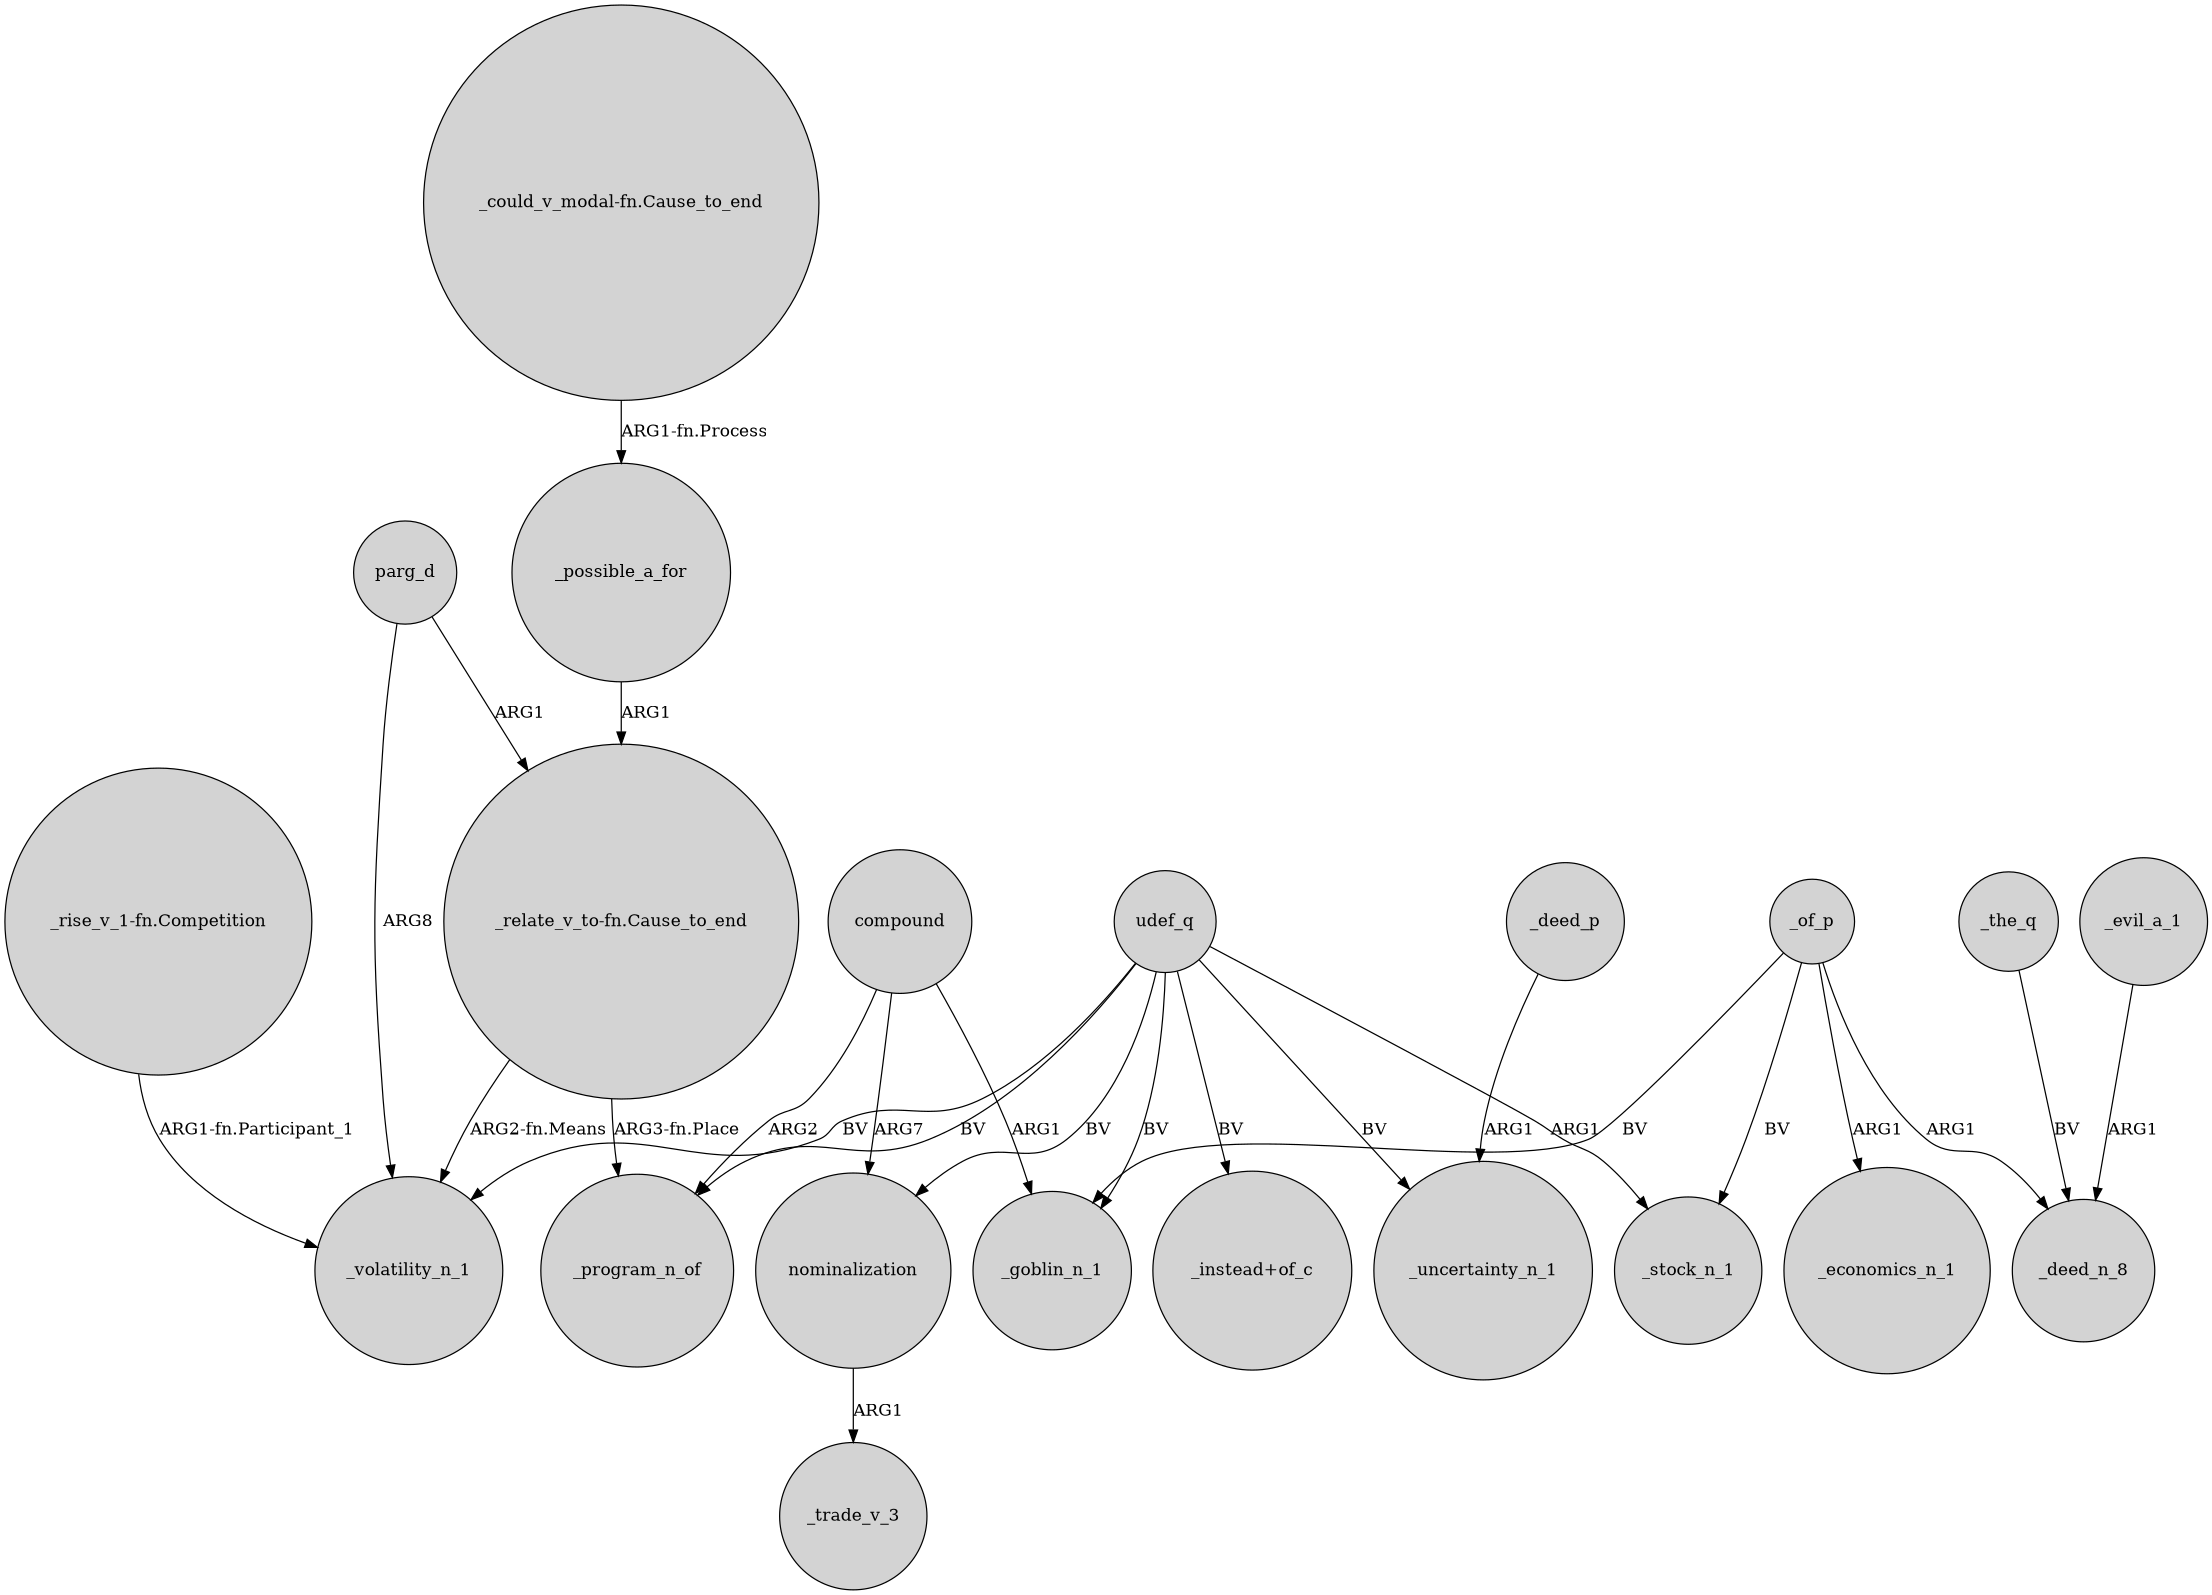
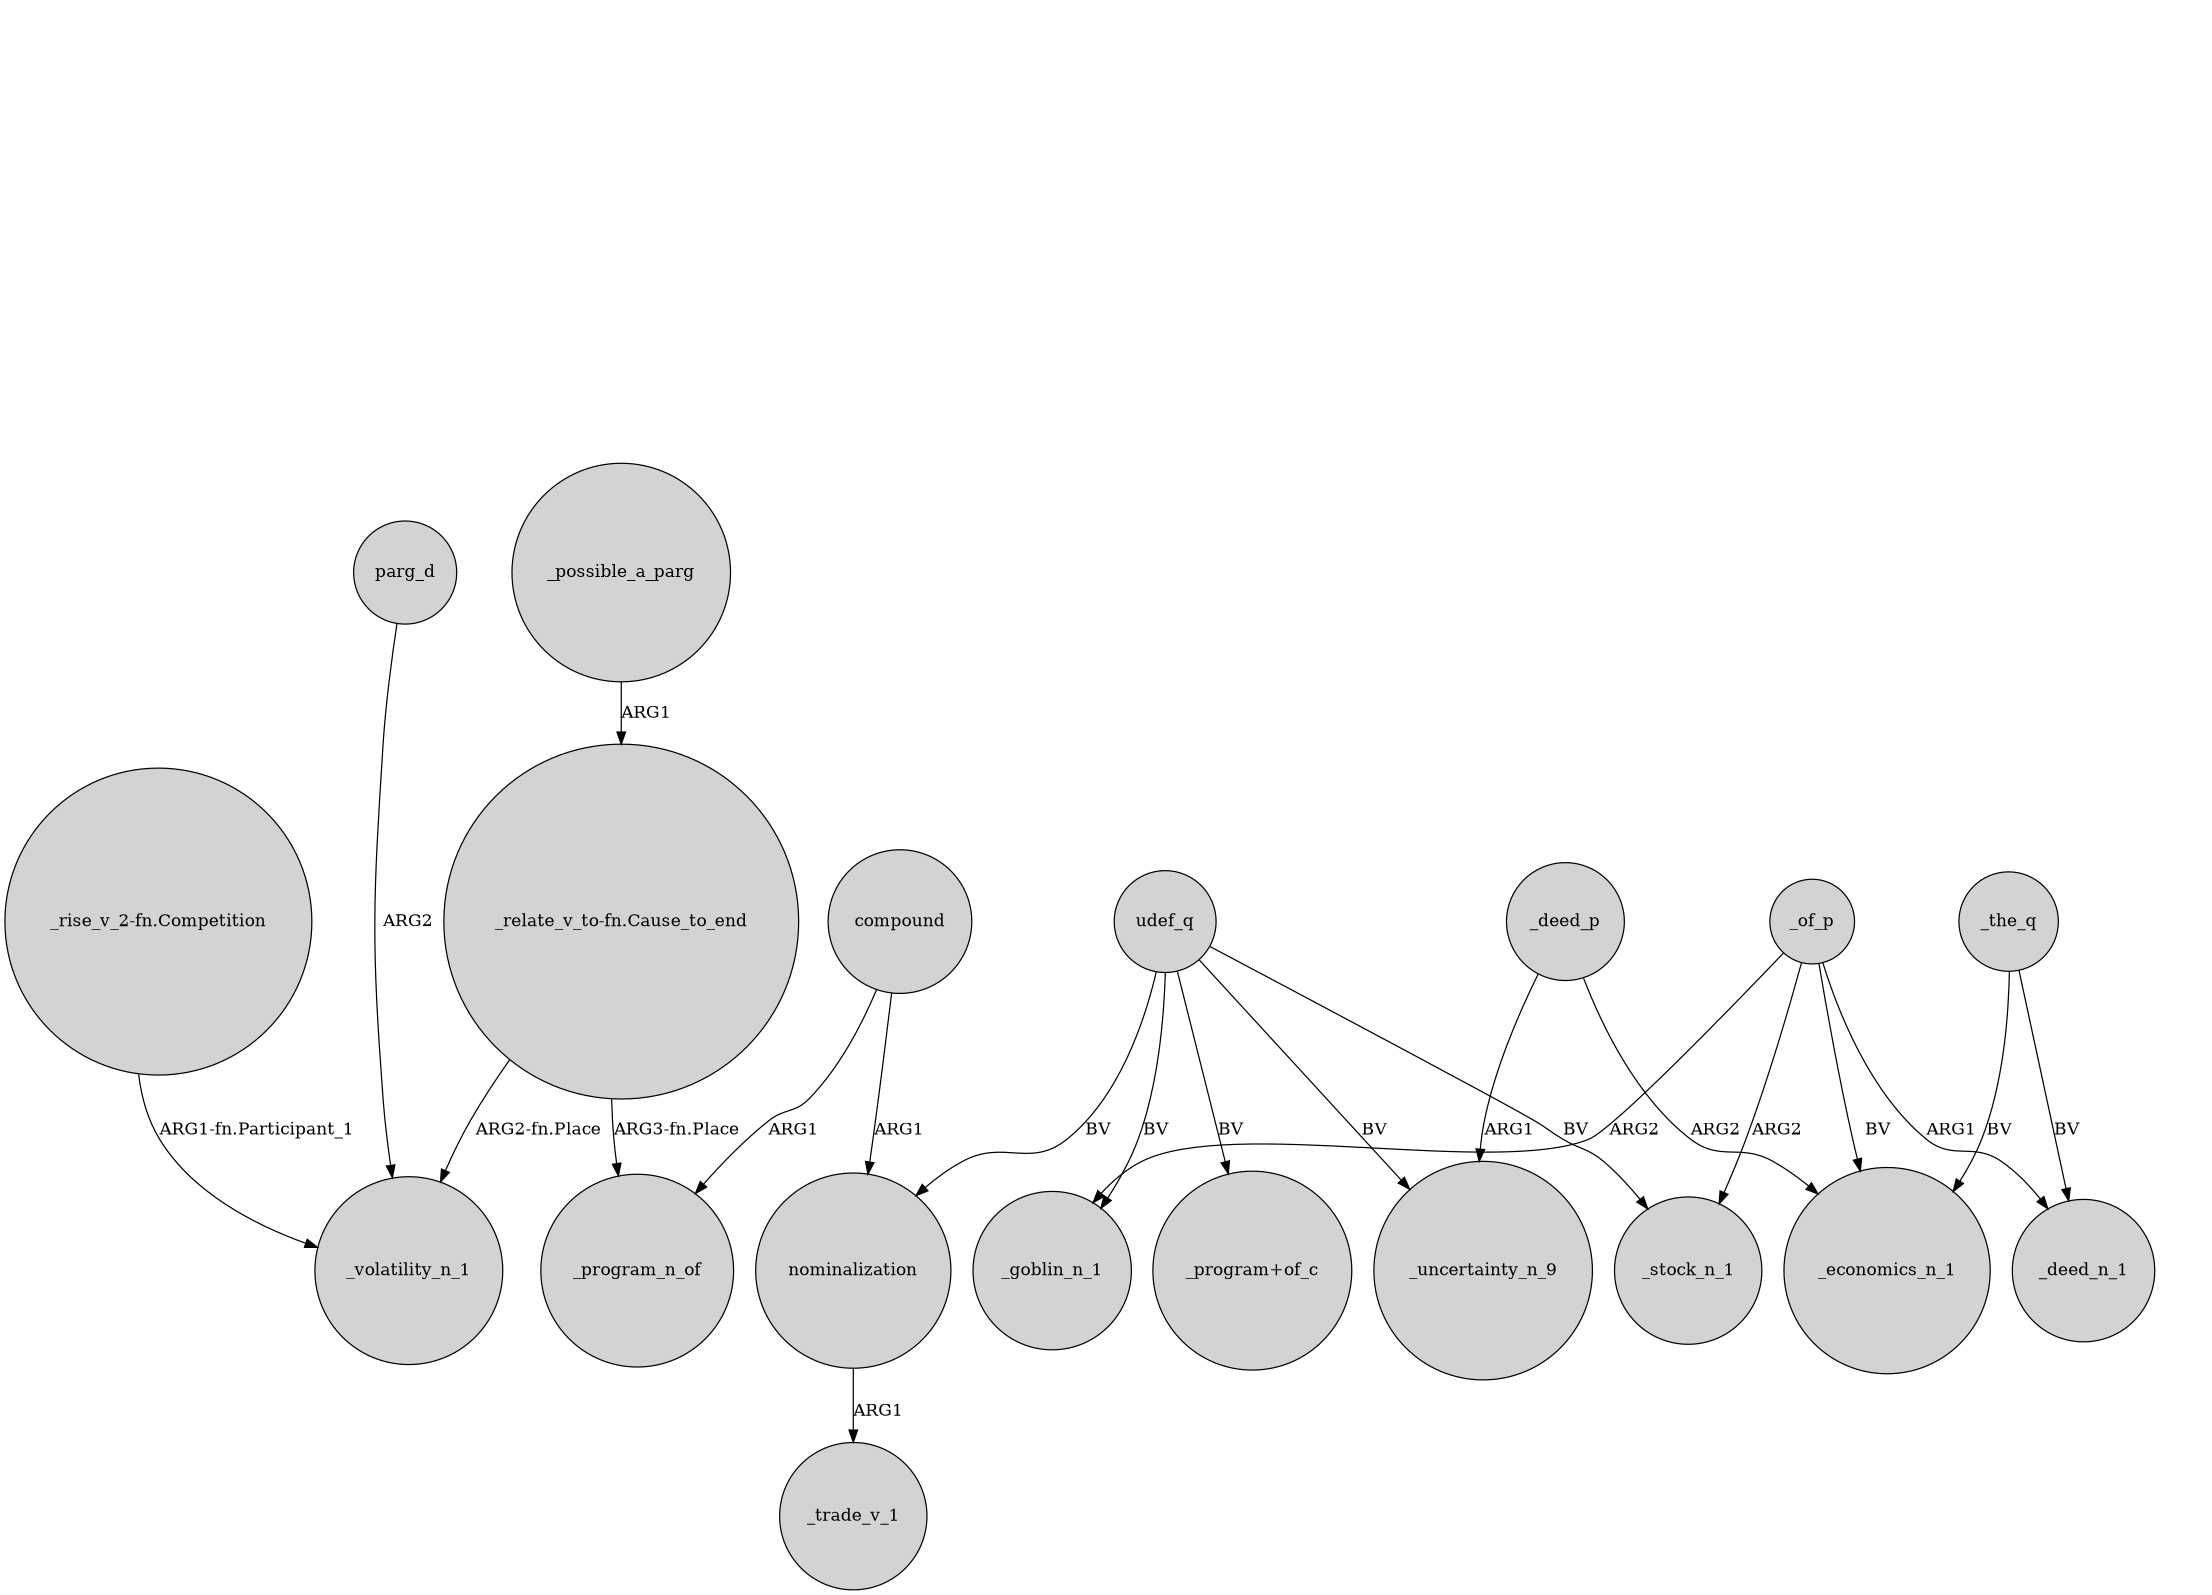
node "_could_v_modal-fn.Cause_to_end": removed
node "_possible_a_for": label "_possible_a_for" -> "_possible_a_parg"
edge "parg_d" -> "_relate_v_to-fn.Cause_to_end": removed, label "ARG1"
node "_rise_v_1-fn.Competition": label "_rise_v_1-fn.Competition" -> "_rise_v_2-fn.Competition"
edge "parg_d" -> "_volatility_n_1": label "ARG8" -> "ARG2"
node "_evil_a_1": removed
edge "_the_q" -> "_economics_n_1": added, label "BV"
edge "compound" -> "_goblin_n_1": removed, label "ARG1"
edge "_deed_p" -> "_economics_n_1": added, label "ARG2"
edge "_relate_v_to-fn.Cause_to_end" -> "_volatility_n_1": label "ARG2-fn.Means" -> "ARG2-fn.Place"
edge "compound" -> "_program_n_of": label "ARG2" -> "ARG1"
edge "compound" -> "nominalization": label "ARG7" -> "ARG1"
edge "udef_q" -> "_stock_n_1": label "ARG1" -> "BV"
edge "_of_p" -> "_goblin_n_1": label "BV" -> "ARG2"
edge "_of_p" -> "_stock_n_1": label "BV" -> "ARG2"
edge "_of_p" -> "_economics_n_1": label "ARG1" -> "BV"
edge "udef_q" -> "_volatility_n_1": removed, label "BV"
edge "udef_q" -> "_program_n_of": removed, label "BV"
node "_instead+of_c": label "_instead+of_c" -> "_program+of_c"
node "_uncertainty_n_1": label "_uncertainty_n_1" -> "_uncertainty_n_9"
node "_deed_n_8": label "_deed_n_8" -> "_deed_n_1"
node "_trade_v_3": label "_trade_v_3" -> "_trade_v_1"
